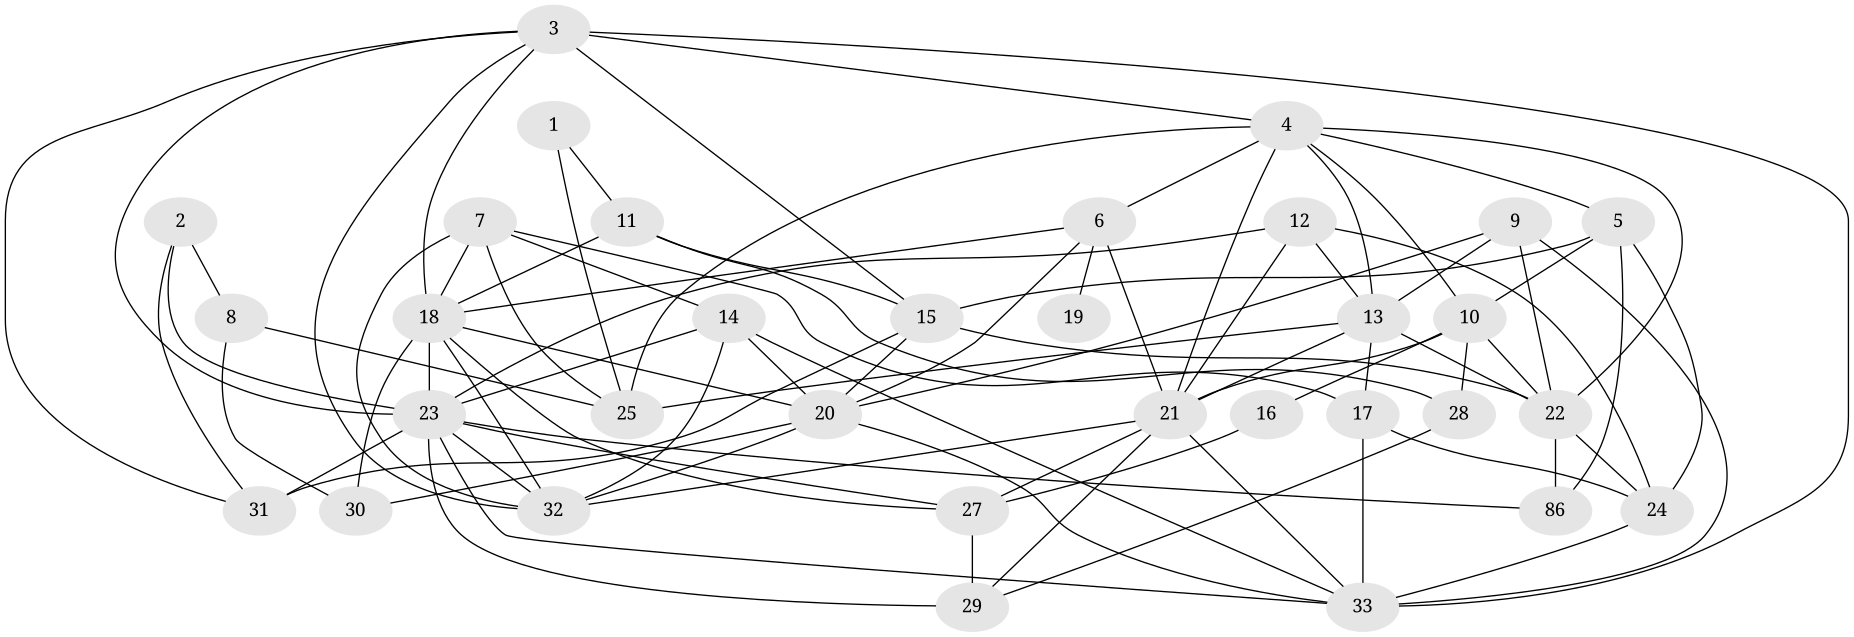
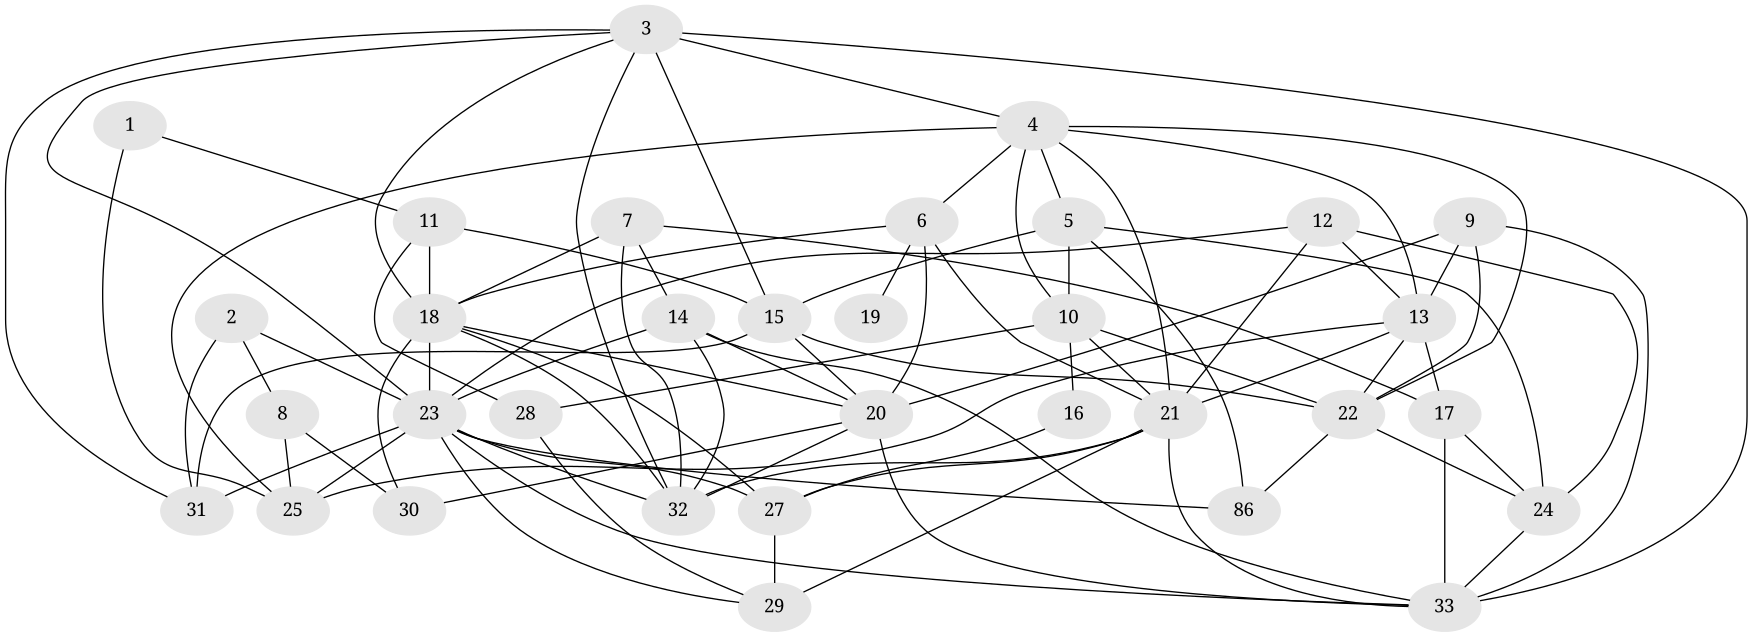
edge "7" -- "25": now "23" -- "25"
